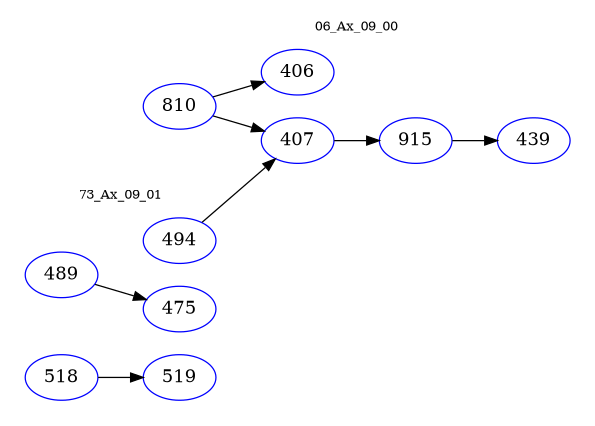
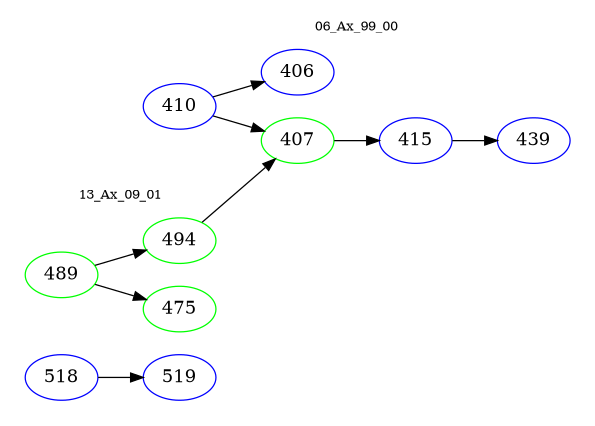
cluster "06_Ax_09_00": label "06_Ax_09_00" -> "06_Ax_99_00"
node "810": label "810" -> "410"
node "407": color blue -> green
node "915": label "915" -> "415"
cluster "73_Ax_09_01": label "73_Ax_09_01" -> "13_Ax_09_01"
node "494": color blue -> green
edge "489" -> "494": added
node "489": color blue -> green
node "475": color blue -> green
